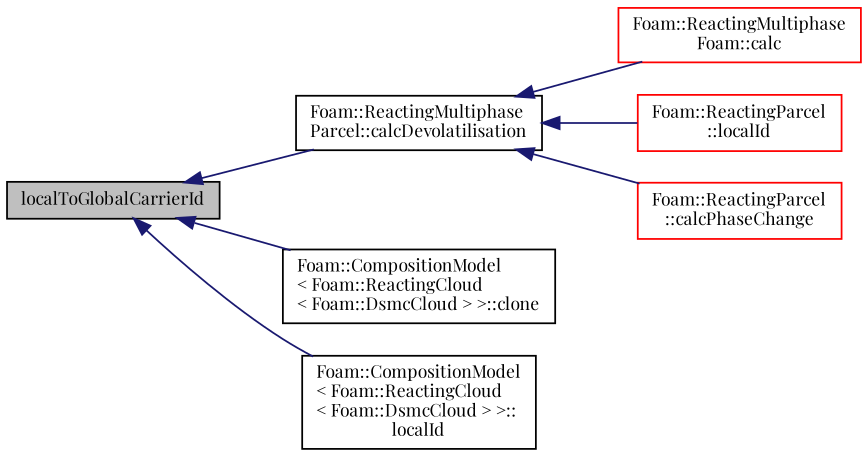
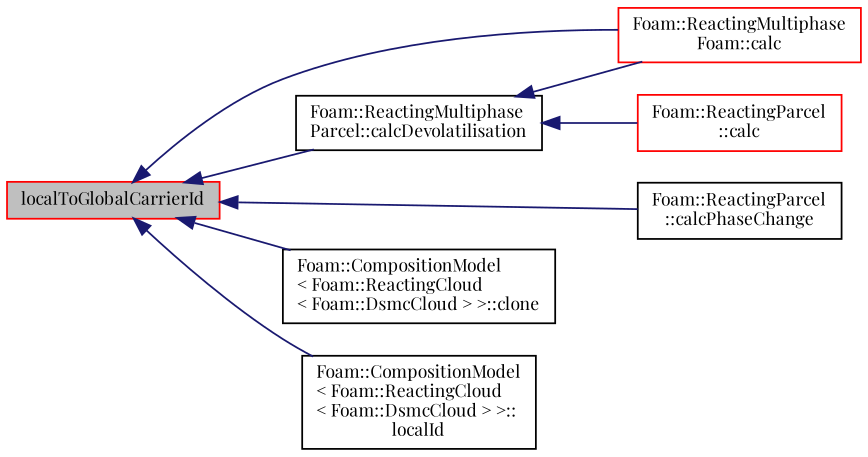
edge "Foam::ReactingMultiphase Foam::calc" -> "localToGlobalCarrierId": added
node "Foam::ReactingParcel ::localId": label "Foam::ReactingParcel ::localId" -> "Foam::ReactingParcel ::calc"
edge "Foam::ReactingParcel ::calcPhaseChange" -> "Foam::ReactingMultiphase Parcel::calcDevolatilisation": now "Foam::ReactingParcel ::calcPhaseChange" -> "localToGlobalCarrierId"
node "localToGlobalCarrierId": color black -> red
node "Foam::ReactingParcel ::calcPhaseChange": color red -> black
